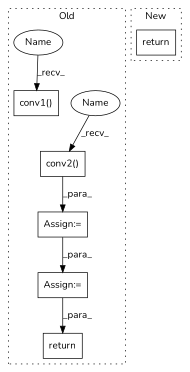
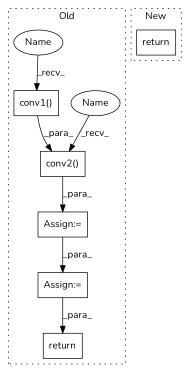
edge "conv1()" -> "conv2()": added, label "_para_"
